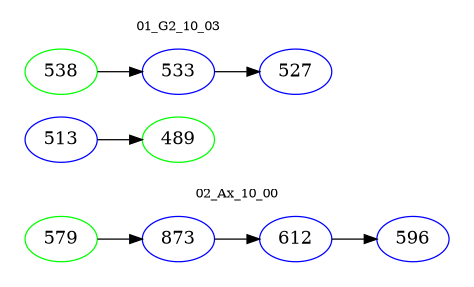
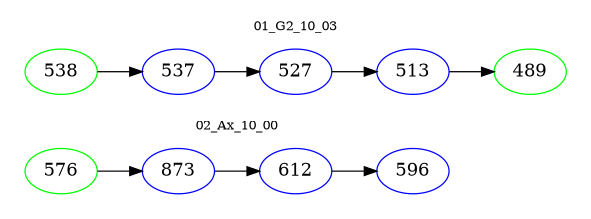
node "533": label "533" -> "537"
edge "527" -> "513": added
node "579": label "579" -> "576"
